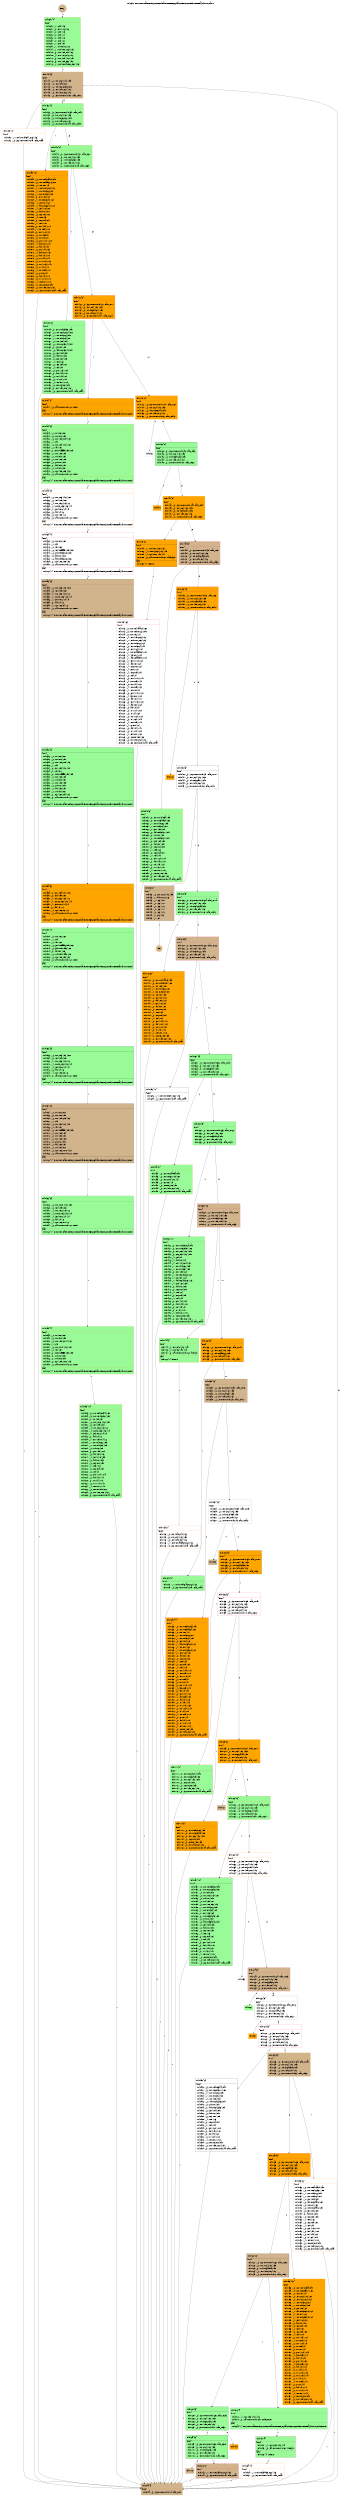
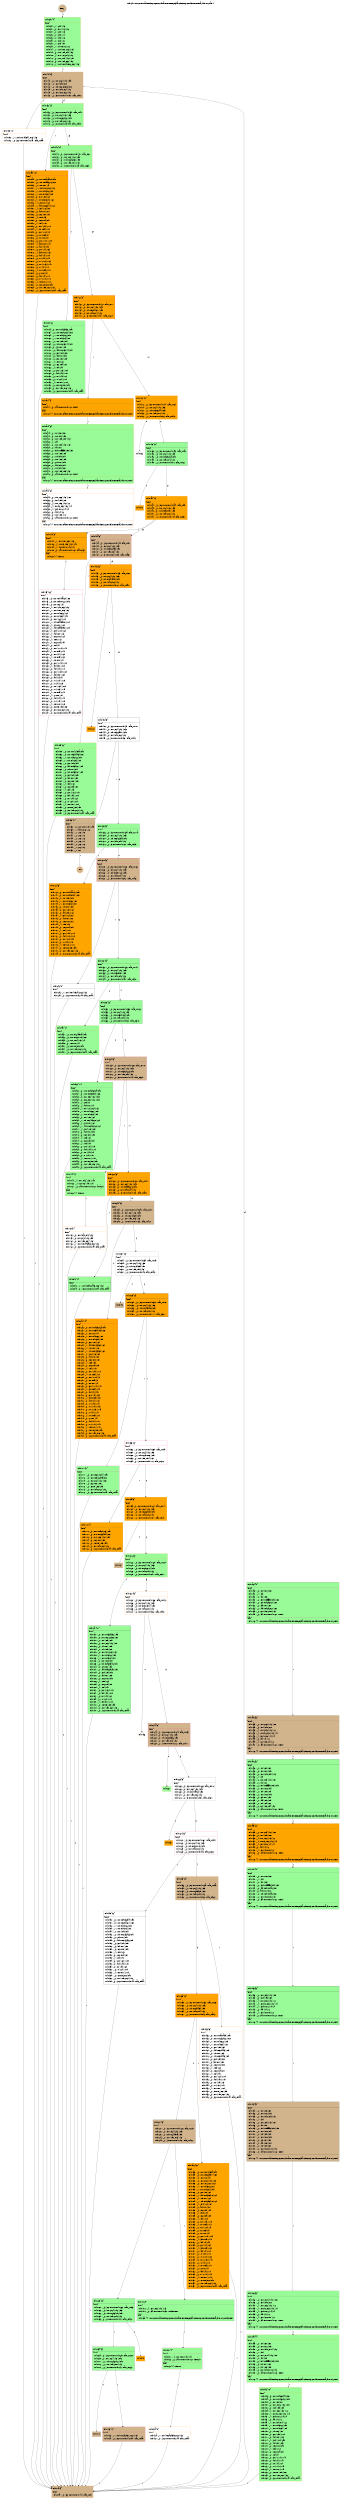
edge "0x401a4d [32]" -> "0x401a6d [40]": removed, label "1"
node "0x401a6d [40]": fillcolor white -> palegreen
